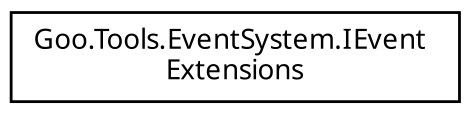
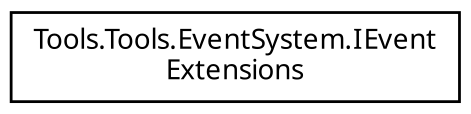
node "Goo.Tools.EventSystem.IEvent Extensions": label "Goo.Tools.EventSystem.IEvent Extensions" -> "Tools.Tools.EventSystem.IEvent Extensions"
